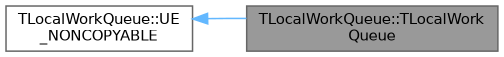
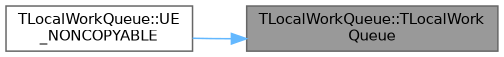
edge "TLocalWorkQueue::TLocalWork Queue" -> "TLocalWorkQueue::UE _NONCOPYABLE": reversed
